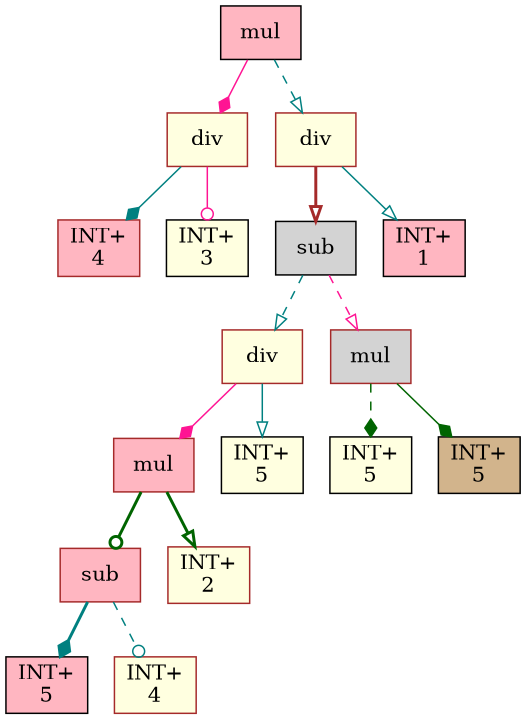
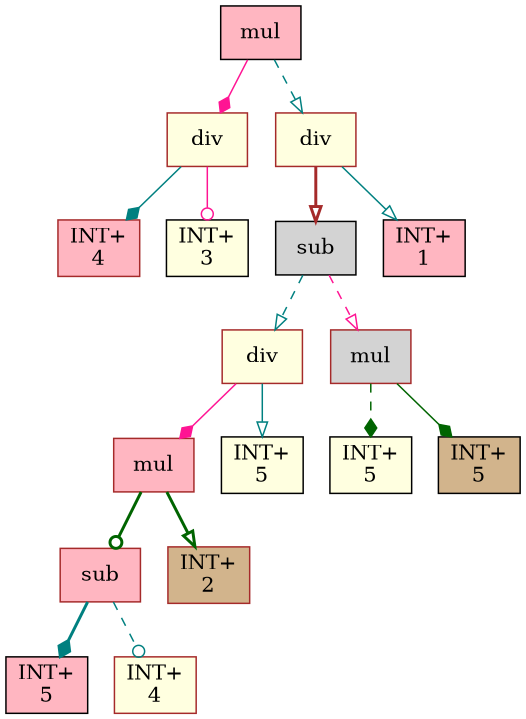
node "INT+ 2": fillcolor lightyellow -> tan
